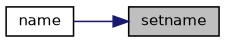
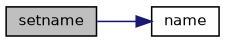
edge "name" -> "setname": reversed
